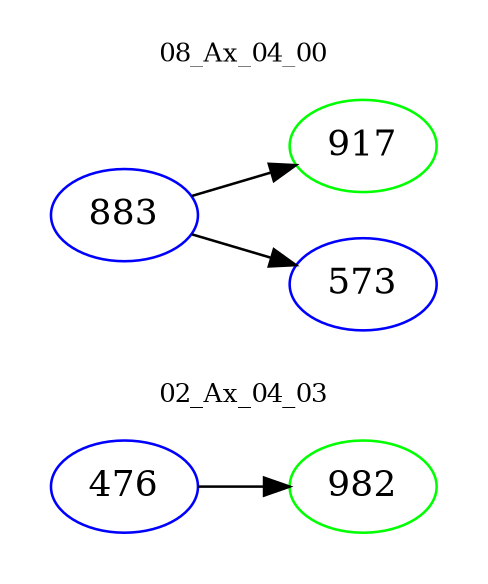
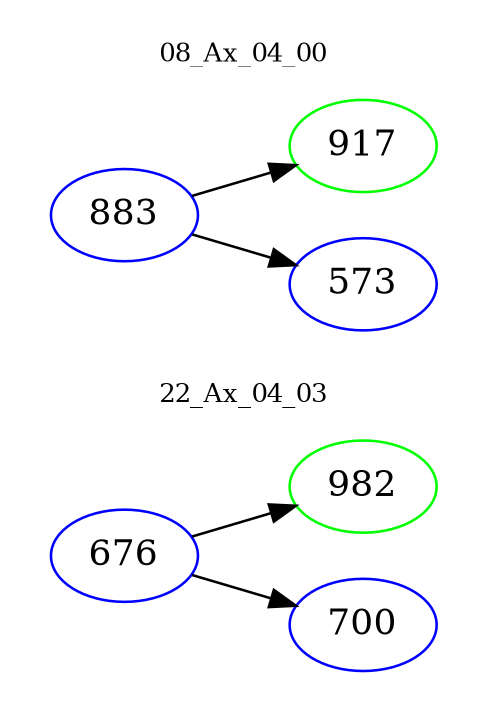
cluster "02_Ax_04_03": label "02_Ax_04_03" -> "22_Ax_04_03"
node "476": label "476" -> "676"
node "700": added
